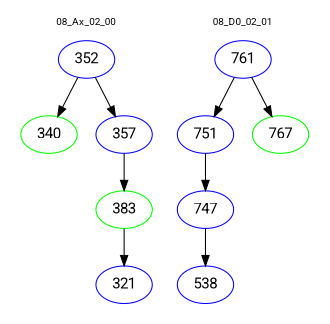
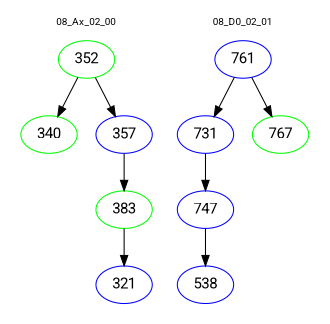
node "352": color blue -> green
node "751": label "751" -> "731"
